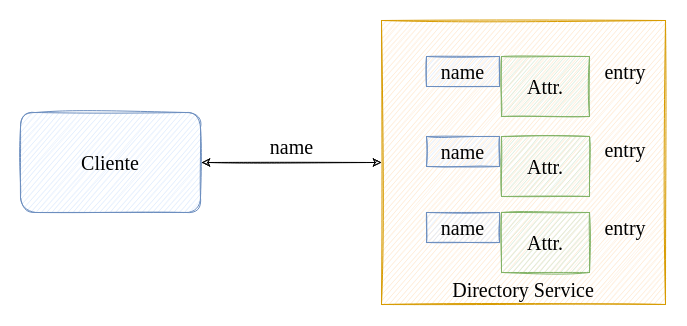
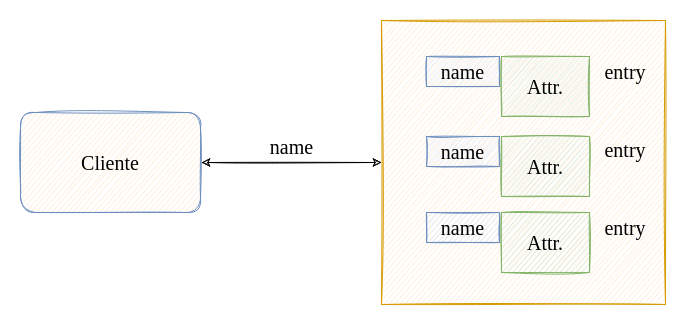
node "Cliente": fillcolor #dae8fc -> #ffe6cc
node "Directory Service": removed
